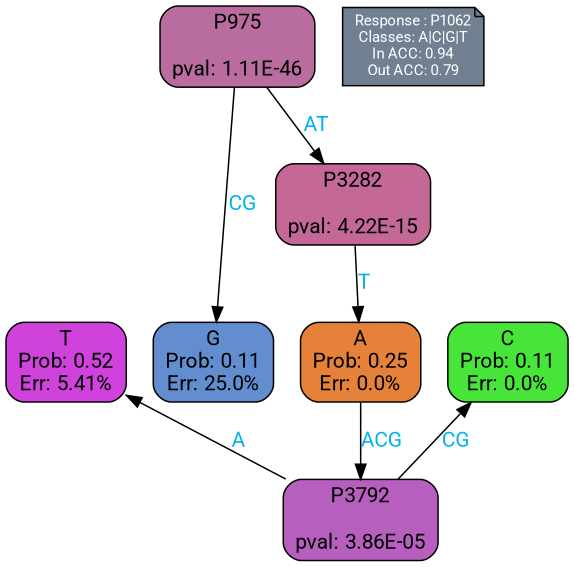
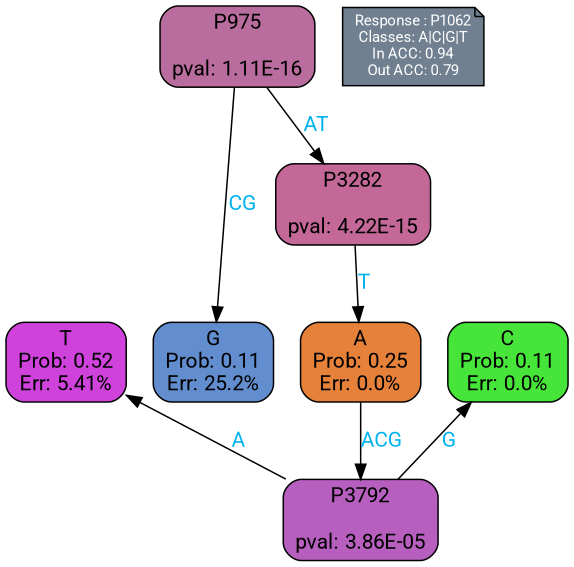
node "P975 pval: 1.11E-46": label "P975 pval: 1.11E-46" -> "P975 pval: 1.11E-16"
node "G Prob: 0.11 Err: 25.0%": label "G Prob: 0.11 Err: 25.0%" -> "G Prob: 0.11 Err: 25.2%"
edge "P3792 pval: 3.86E-05" -> "C Prob: 0.11 Err: 0.0%": label "CG" -> "G"
